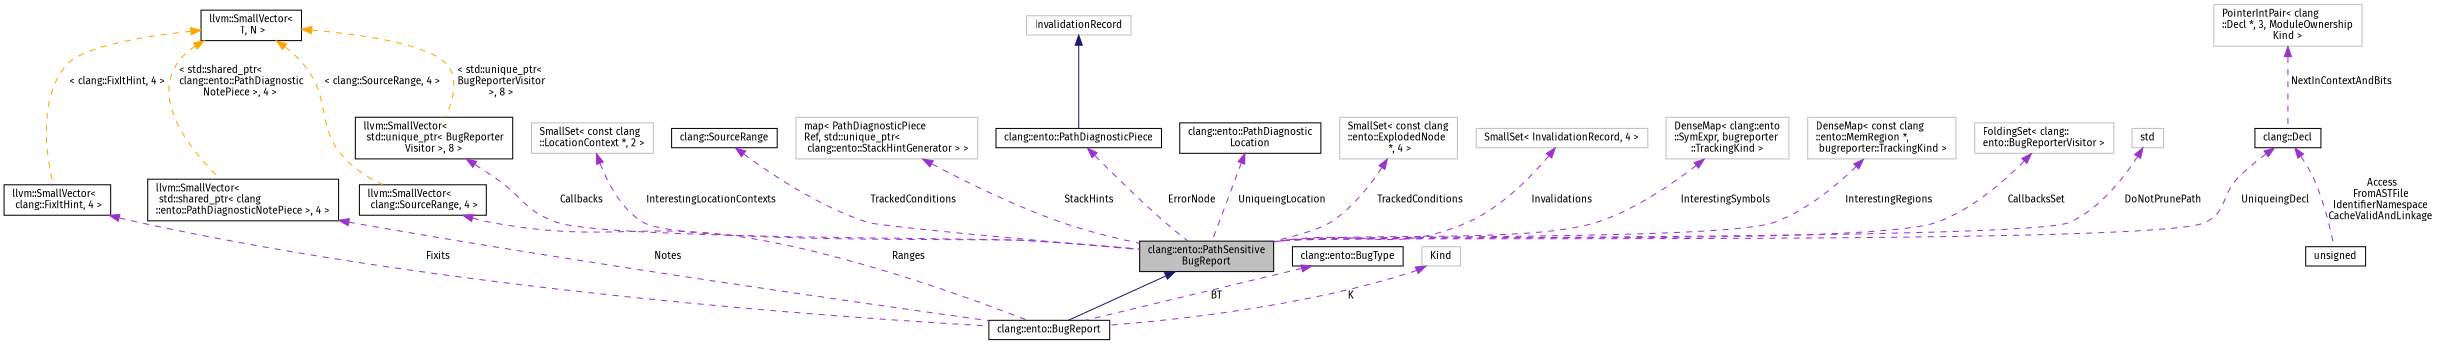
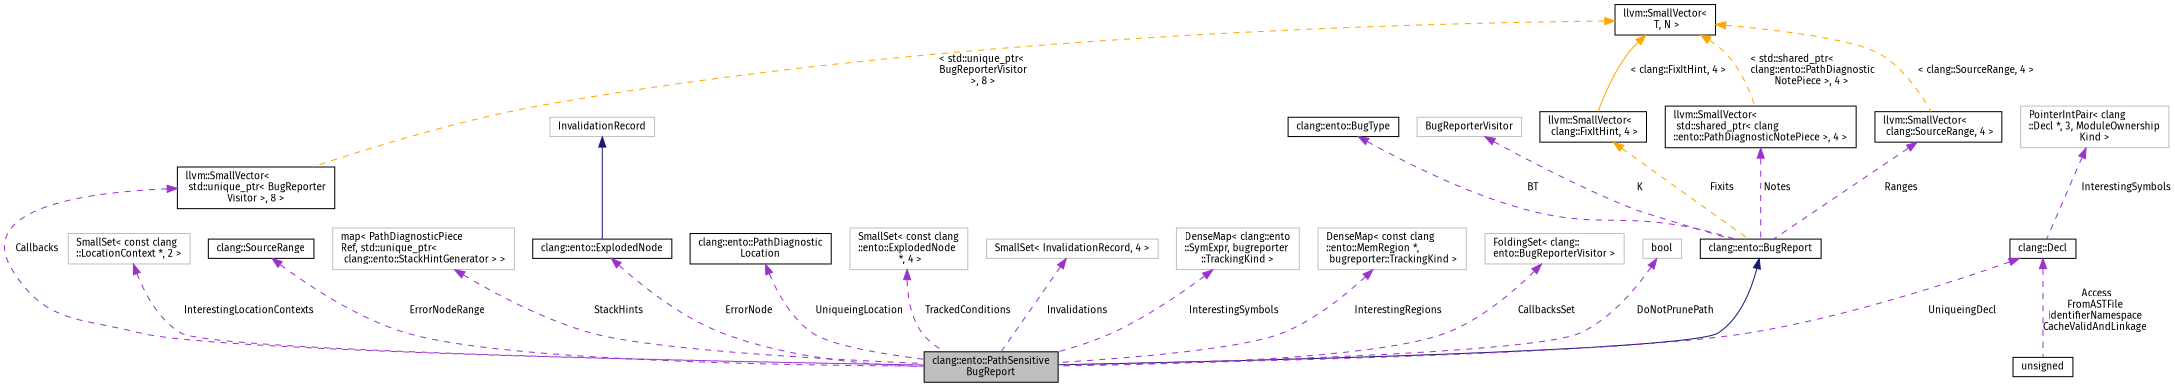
edge "llvm::SmallVector< clang::FixItHint, 4 >" -> "llvm::SmallVector< T, N >": style dashed -> solid
edge "clang::Decl" -> "PointerIntPair< clang ::Decl *, 3, ModuleOwnership Kind >": label " NextInContextAndBits" -> " InterestingSymbols"
node "clang::ento::PathDiagnosticPiece": label "clang::ento::PathDiagnosticPiece" -> "clang::ento::ExplodedNode"
node "std": label "std" -> "bool"
edge "clang::ento::PathSensitive BugReport" -> "clang::SourceRange": label " TrackedConditions" -> " ErrorNodeRange"
node "Kind": label "Kind" -> "BugReporterVisitor"
edge "clang::ento::BugReport" -> "llvm::SmallVector< clang::FixItHint, 4 >": color darkorchid3 -> orange
edge "clang::ento::BugReport" -> "clang::ento::PathSensitive BugReport": reversed
